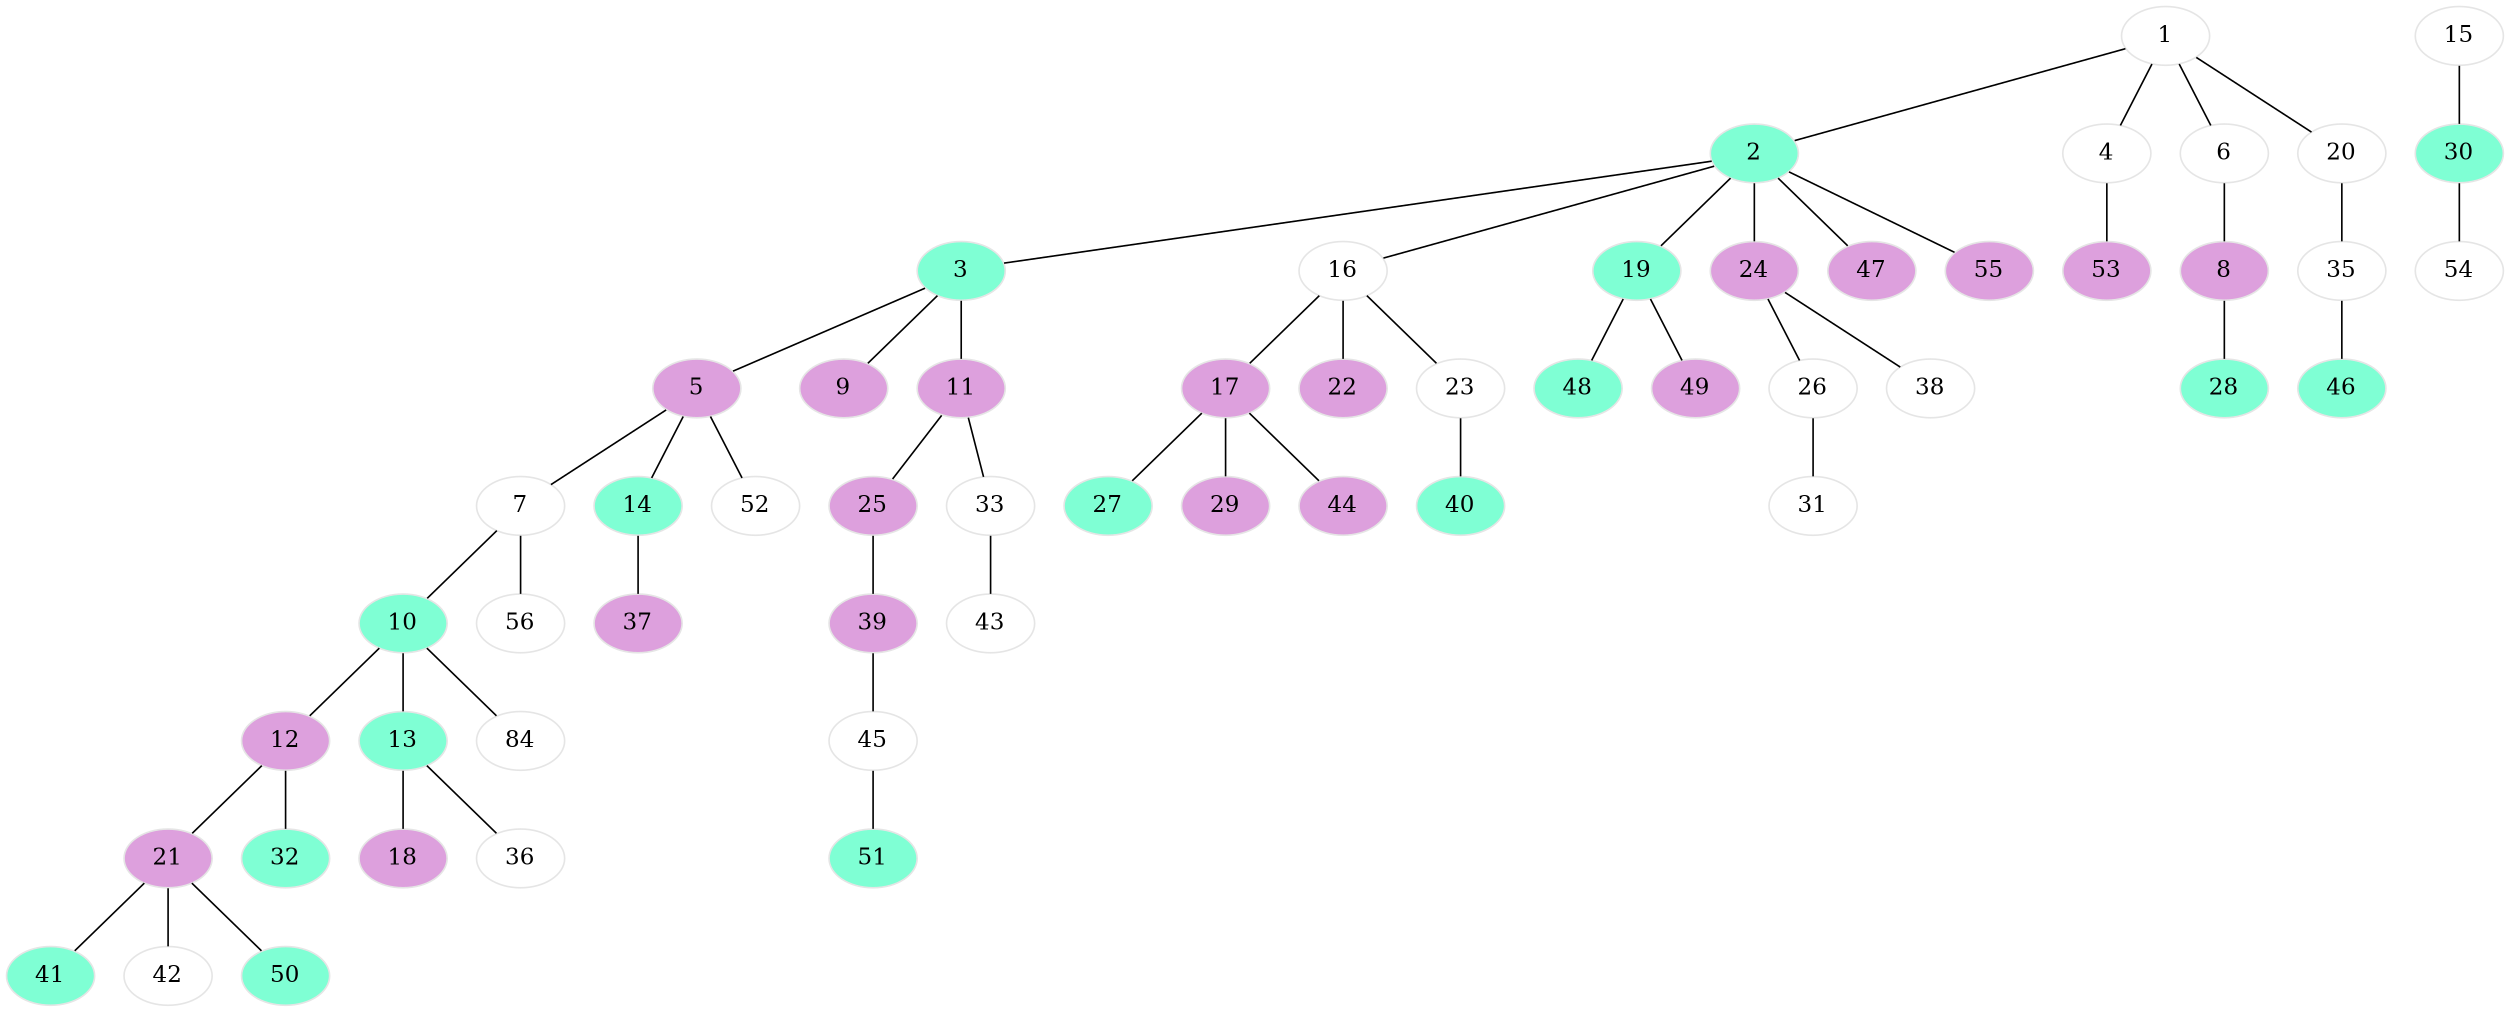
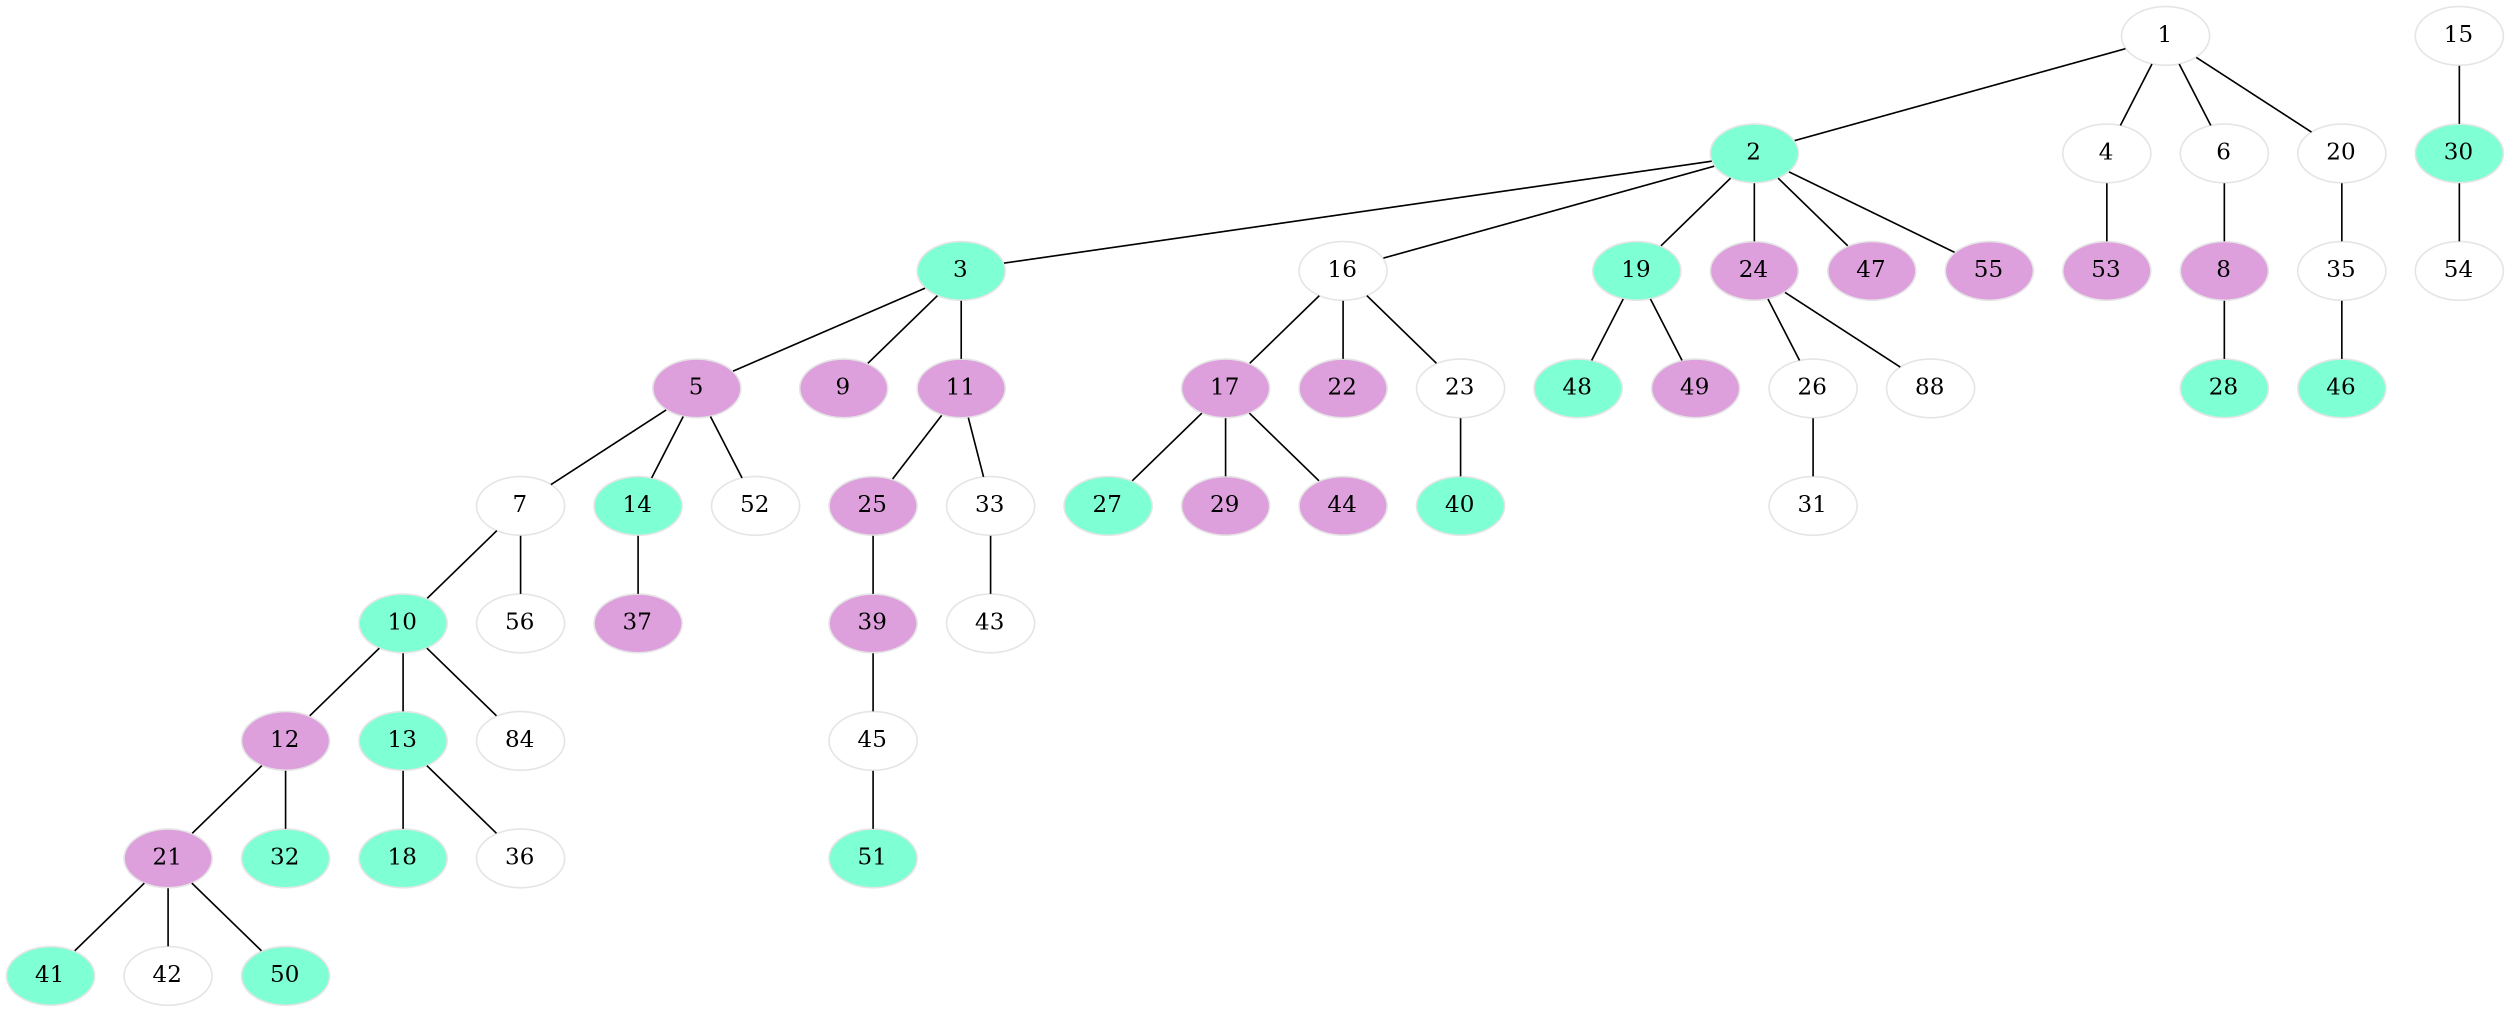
node "38": label "38" -> "88"
node "18": fillcolor plum -> aquamarine
